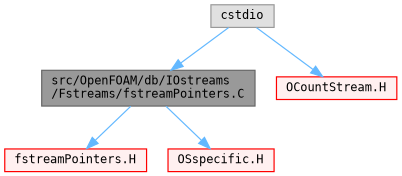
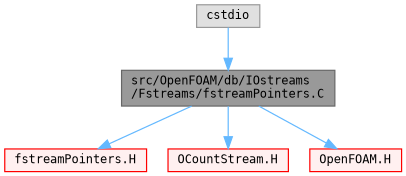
edge "cstdio" -> "OCountStream.H": now "src/OpenFOAM/db/IOstreams /Fstreams/fstreamPointers.C" -> "OCountStream.H"
node "OSspecific.H": label "OSspecific.H" -> "OpenFOAM.H"
